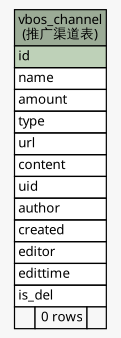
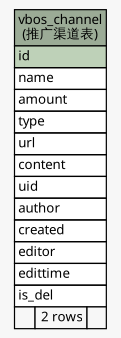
node "vbos_channel": text "0 rows" -> "2 rows"
